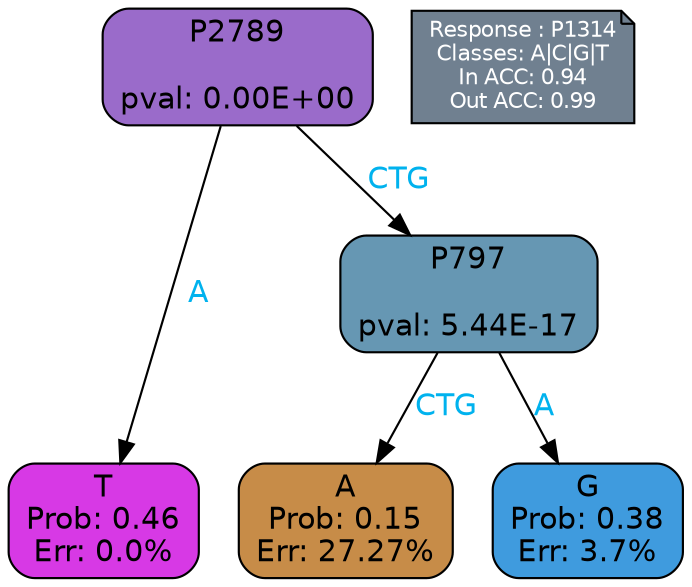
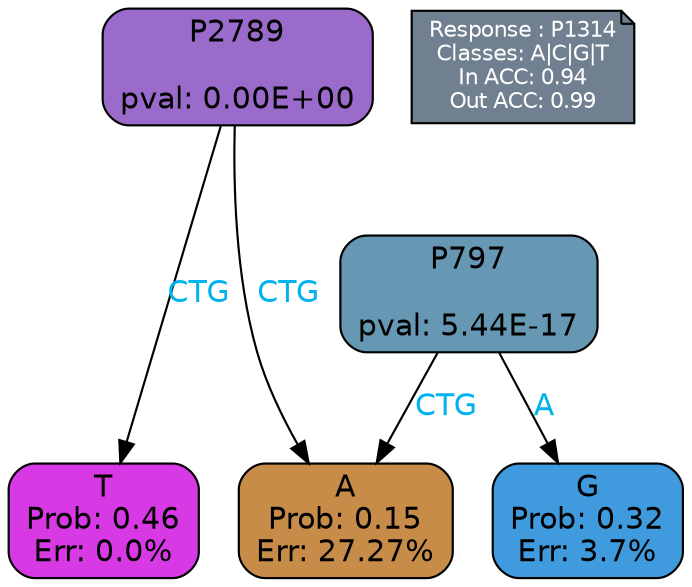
edge "P2789 pval: 0.00E+00" -> "P797 pval: 5.44E-17": now "P2789 pval: 0.00E+00" -> "A Prob: 0.15 Err: 27.27%"
edge "P2789 pval: 0.00E+00" -> "T Prob: 0.46 Err: 0.0%": label "A" -> "CTG"
node "G Prob: 0.38 Err: 3.7%": label "G Prob: 0.38 Err: 3.7%" -> "G Prob: 0.32 Err: 3.7%"
